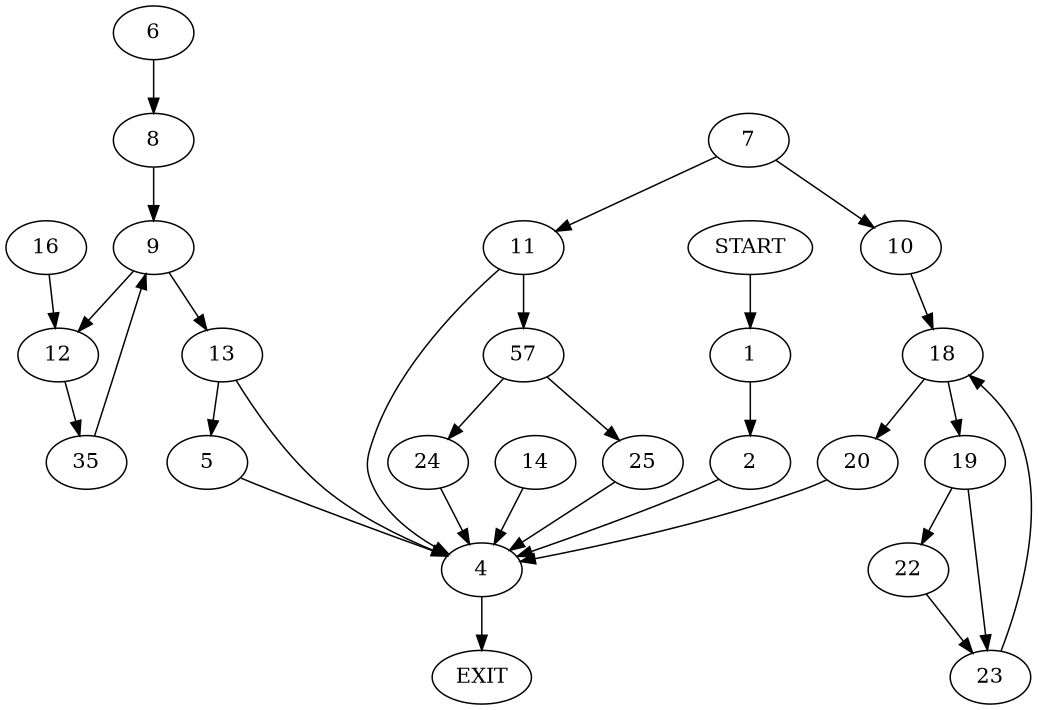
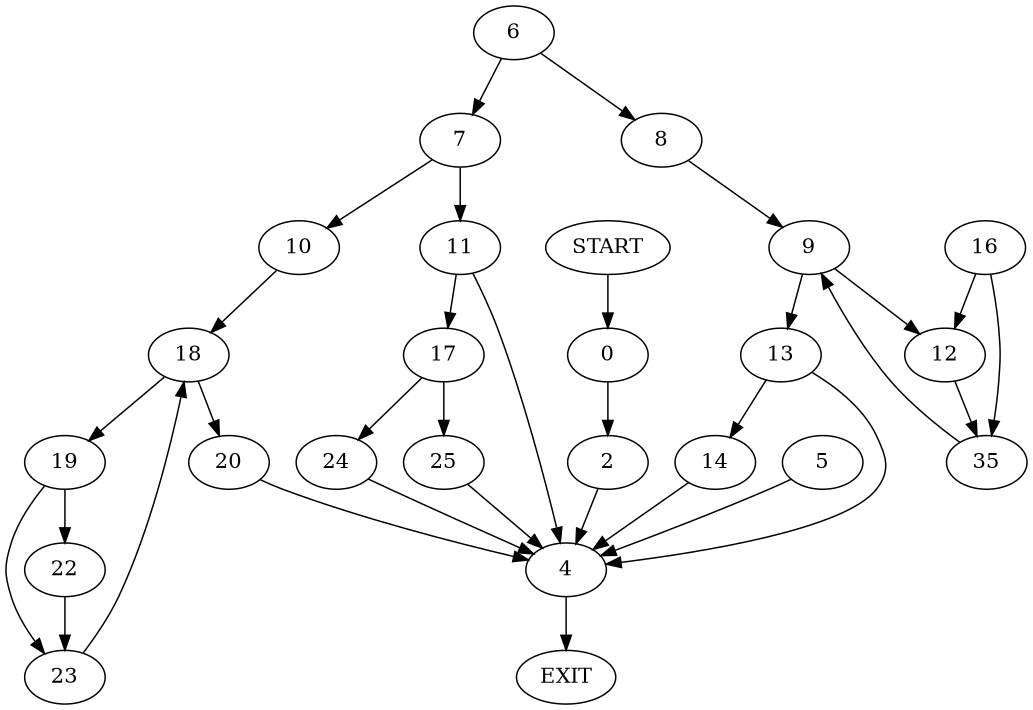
edge "6" -> "7": added
edge "16" -> "35": added
node "57": label "57" -> "17"
node "1": label "1" -> "0"
edge "13" -> "5": now "13" -> "14"
